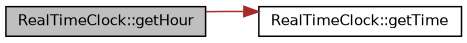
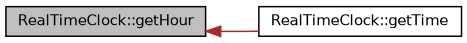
edge "RealTimeClock::getHour" -> "RealTimeClock::getTime": reversed
